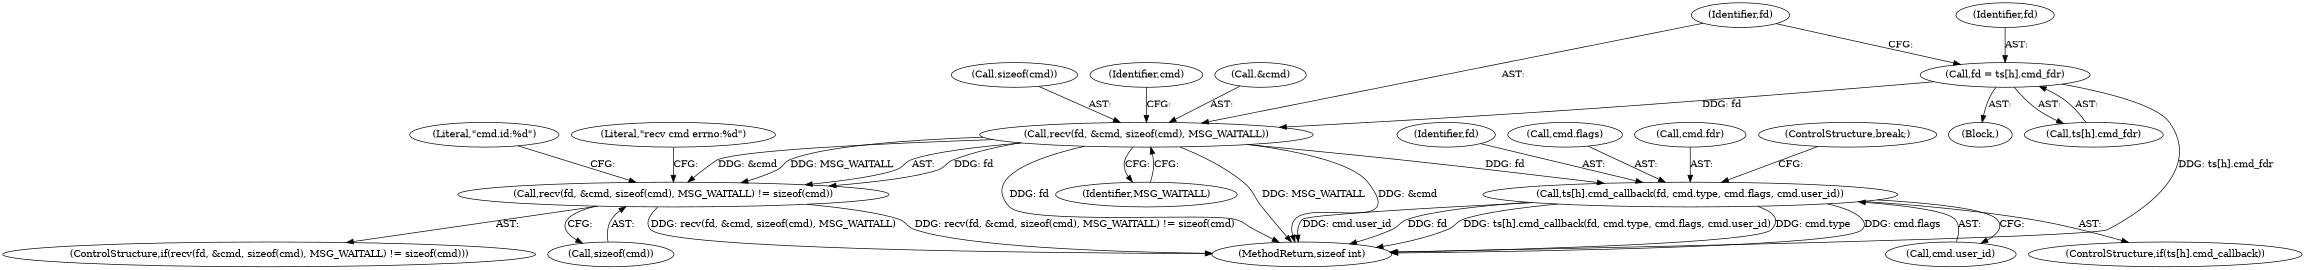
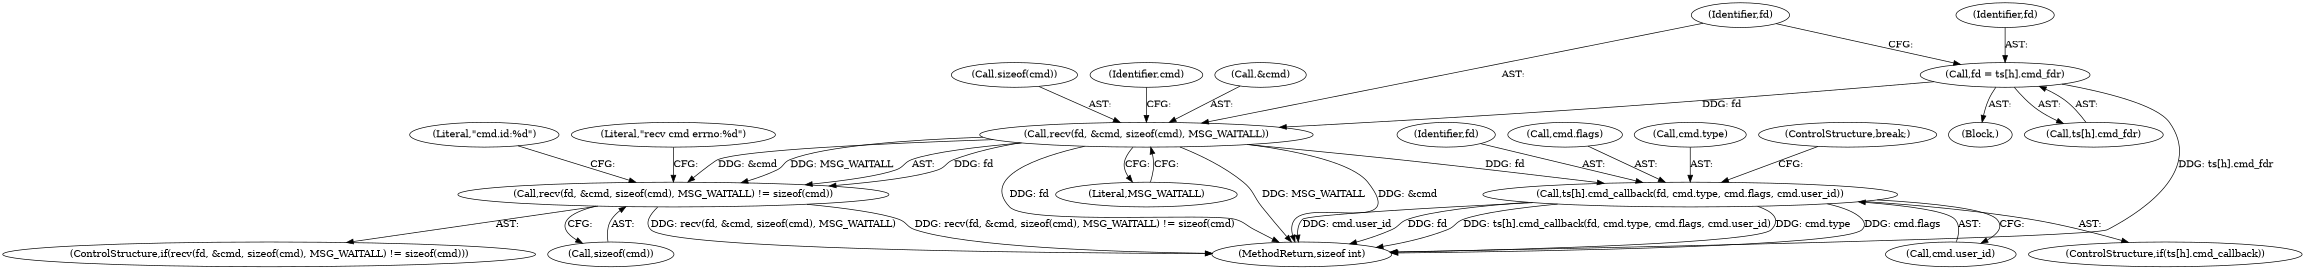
node "(Call,cmd.fdr)": label "(Call,cmd.fdr)" -> "(Call,cmd.type)"
node "(Identifier,MSG_WAITALL)": label "(Identifier,MSG_WAITALL)" -> "(Literal,MSG_WAITALL)"
